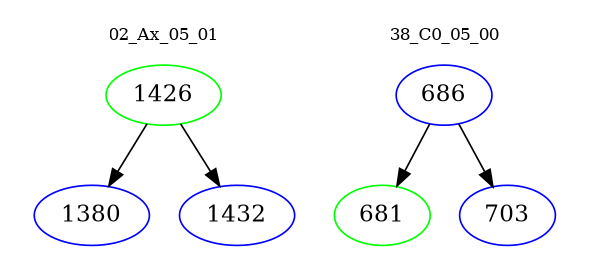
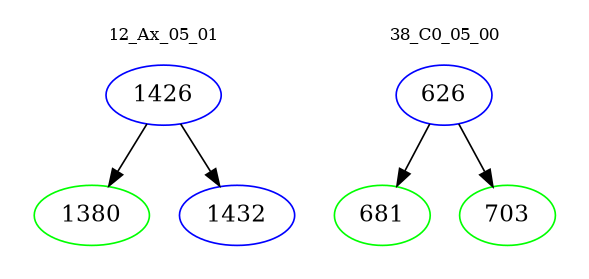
cluster "02_Ax_05_01": label "02_Ax_05_01" -> "12_Ax_05_01"
node "1426": color green -> blue
node "686": label "686" -> "626"
node "1380": color blue -> green
node "703": color blue -> green
